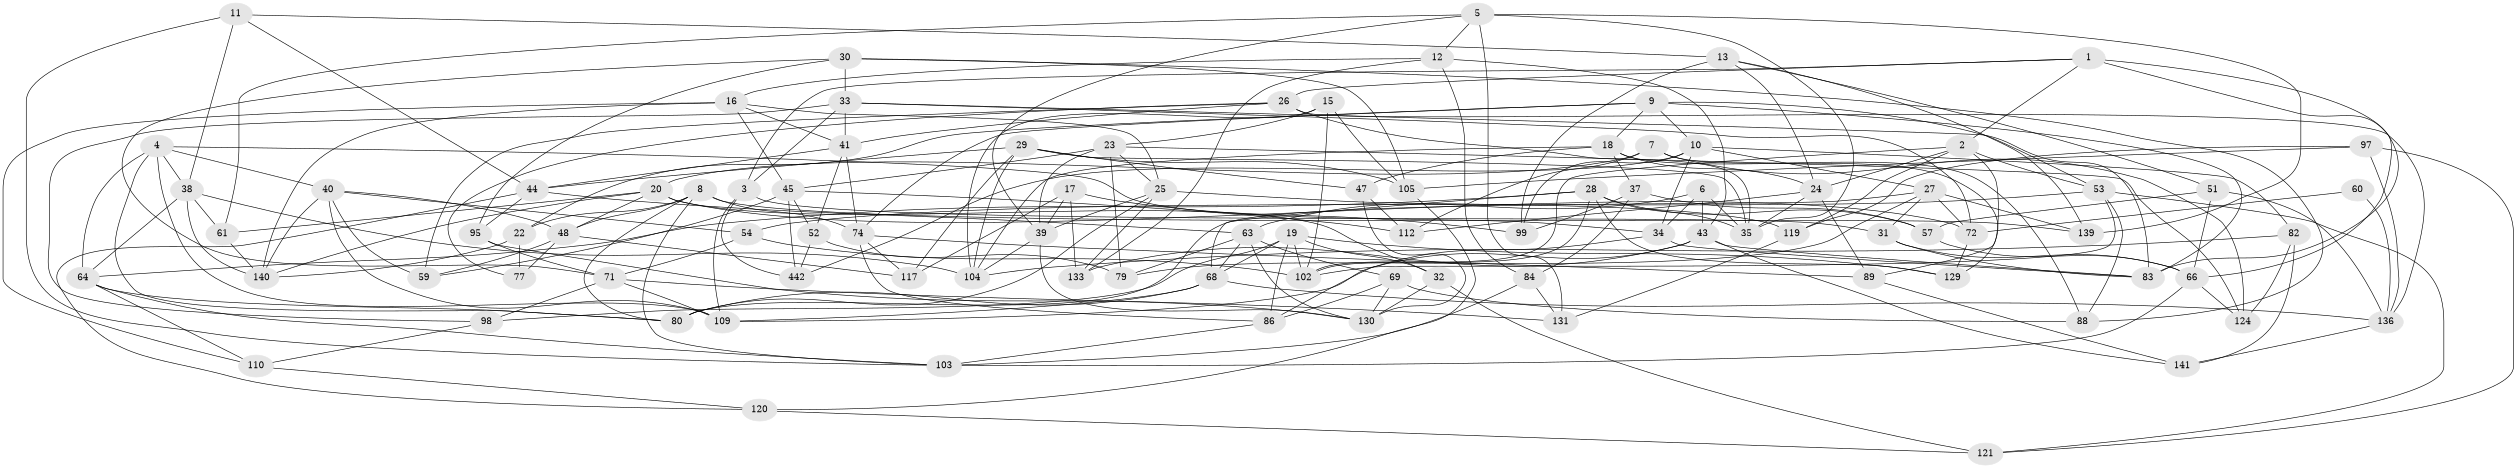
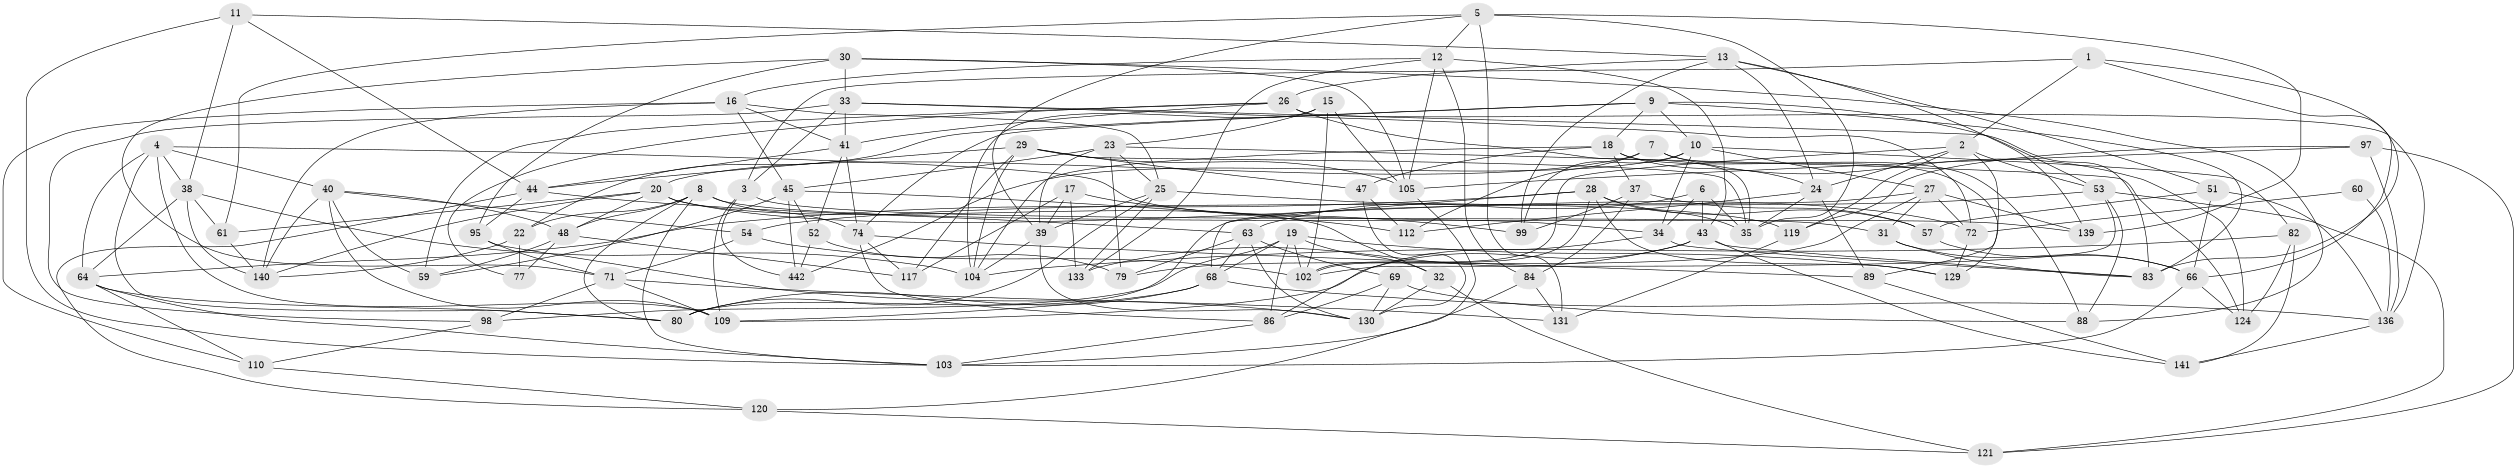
edge "1" -- "26": now "13" -- "26"
edge "12" -- "105": added
